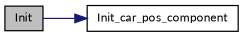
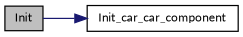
node "Init_car_pos_component": label "Init_car_pos_component" -> "Init_car_car_component"
